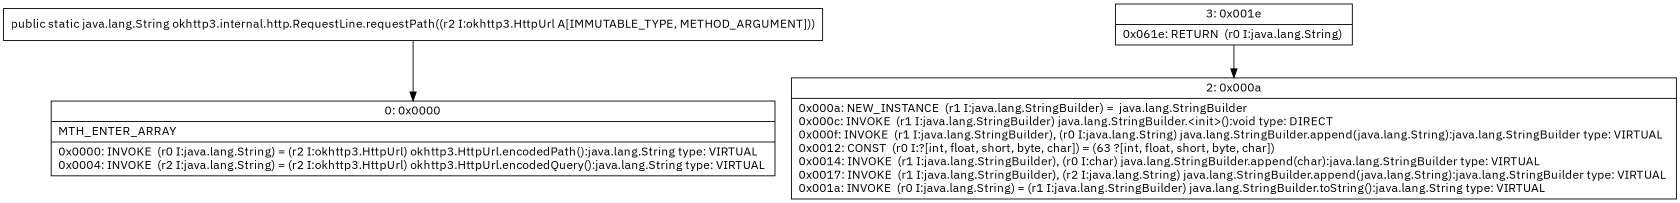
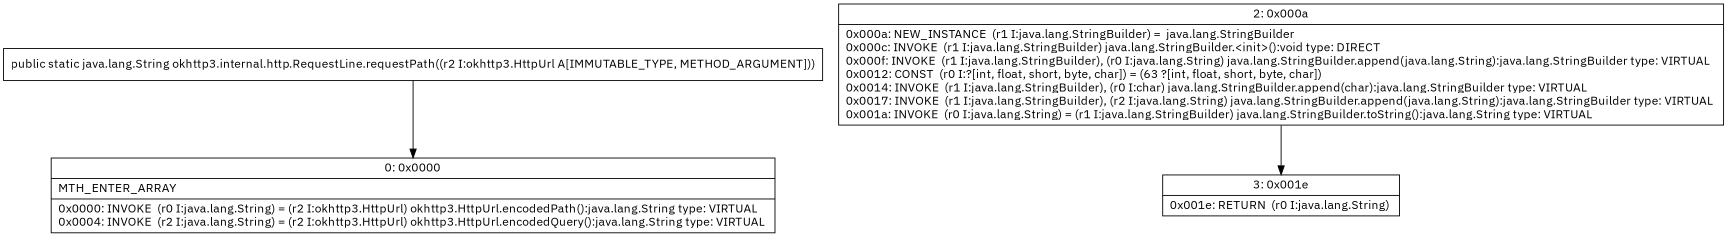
node "3: 0x001e": text "0x061e: RETURN  (r0 I:java.lang.String)" -> "0x001e: RETURN  (r0 I:java.lang.String)"
edge "3: 0x001e" -> "2: 0x000a": reversed
